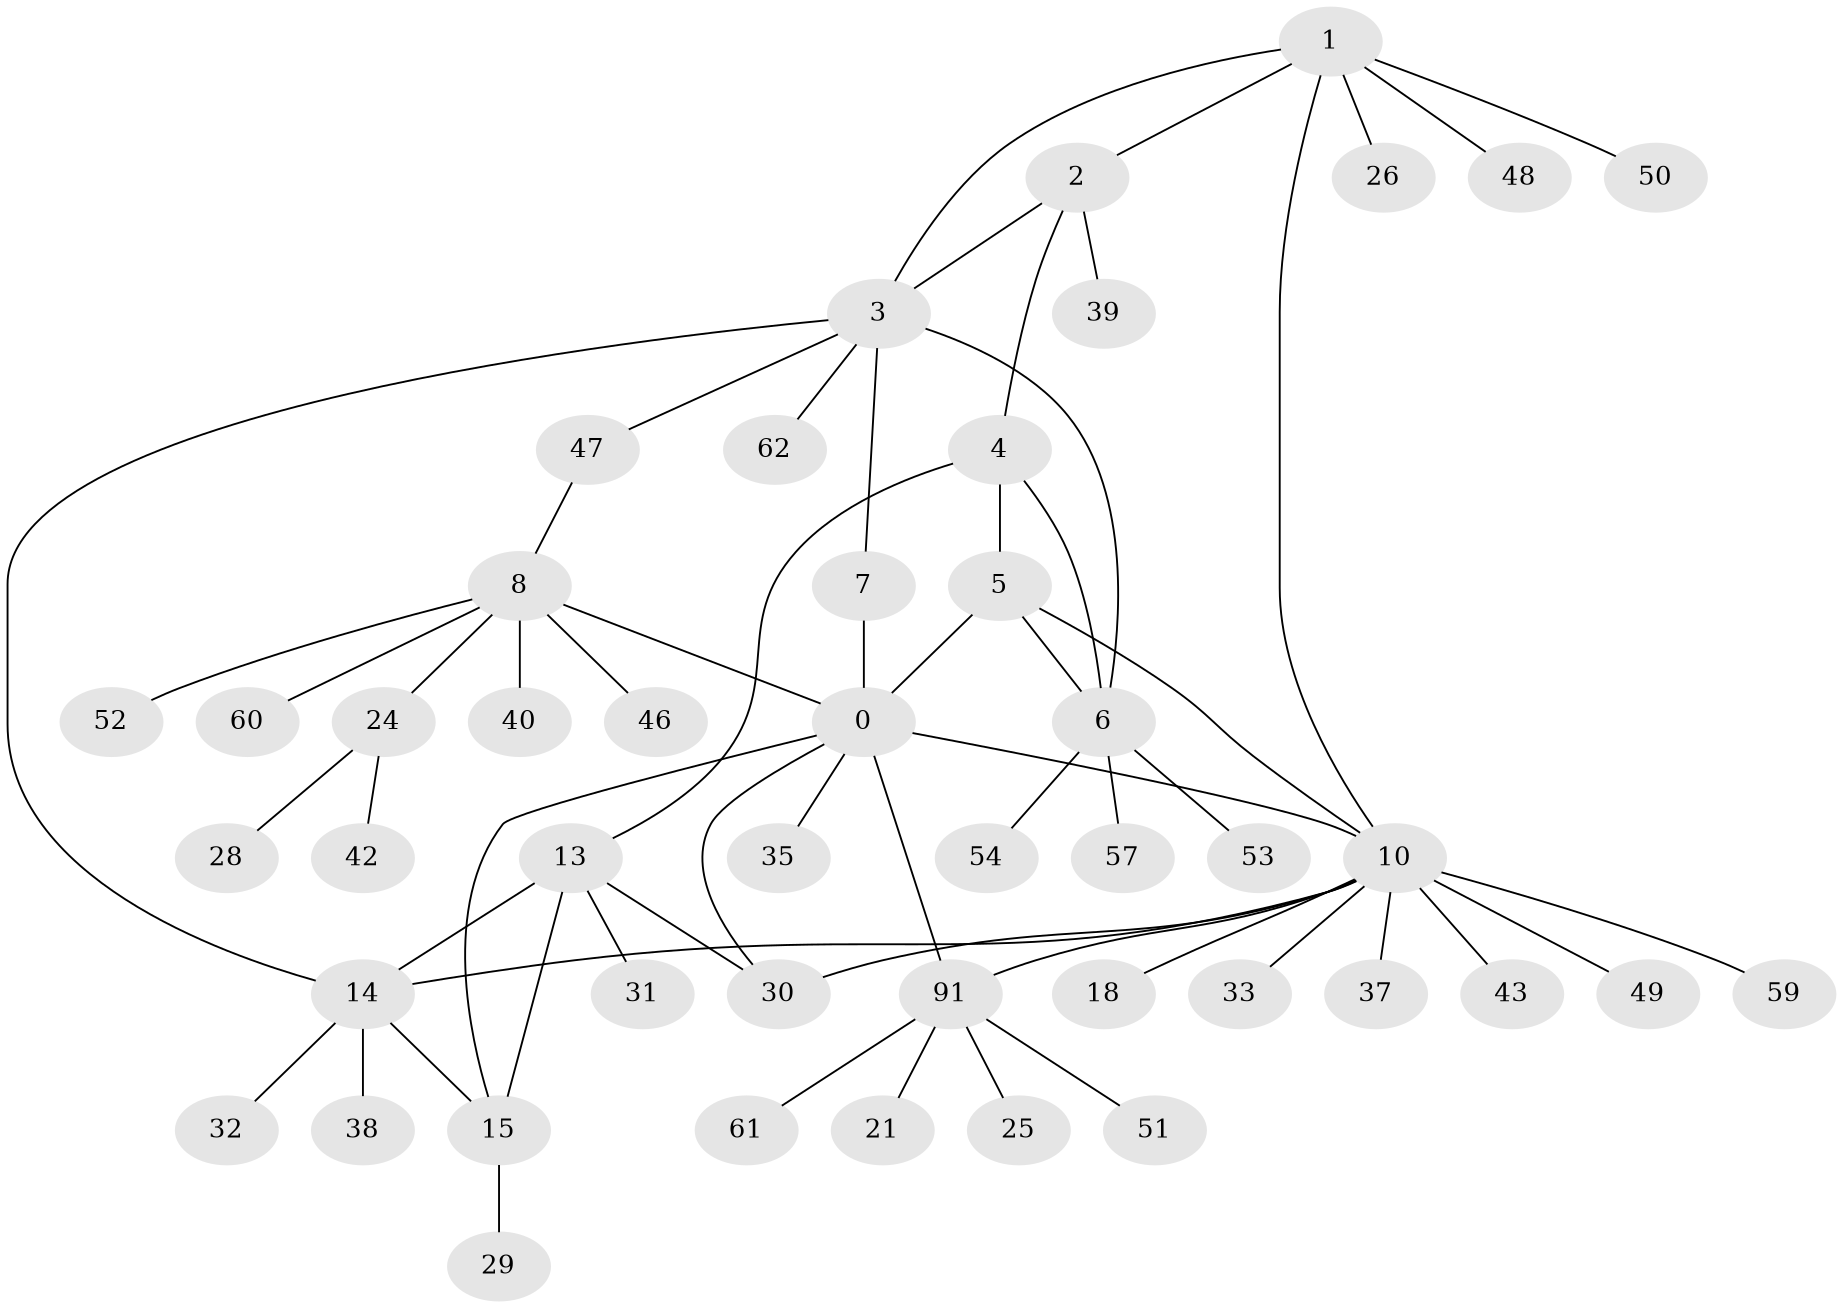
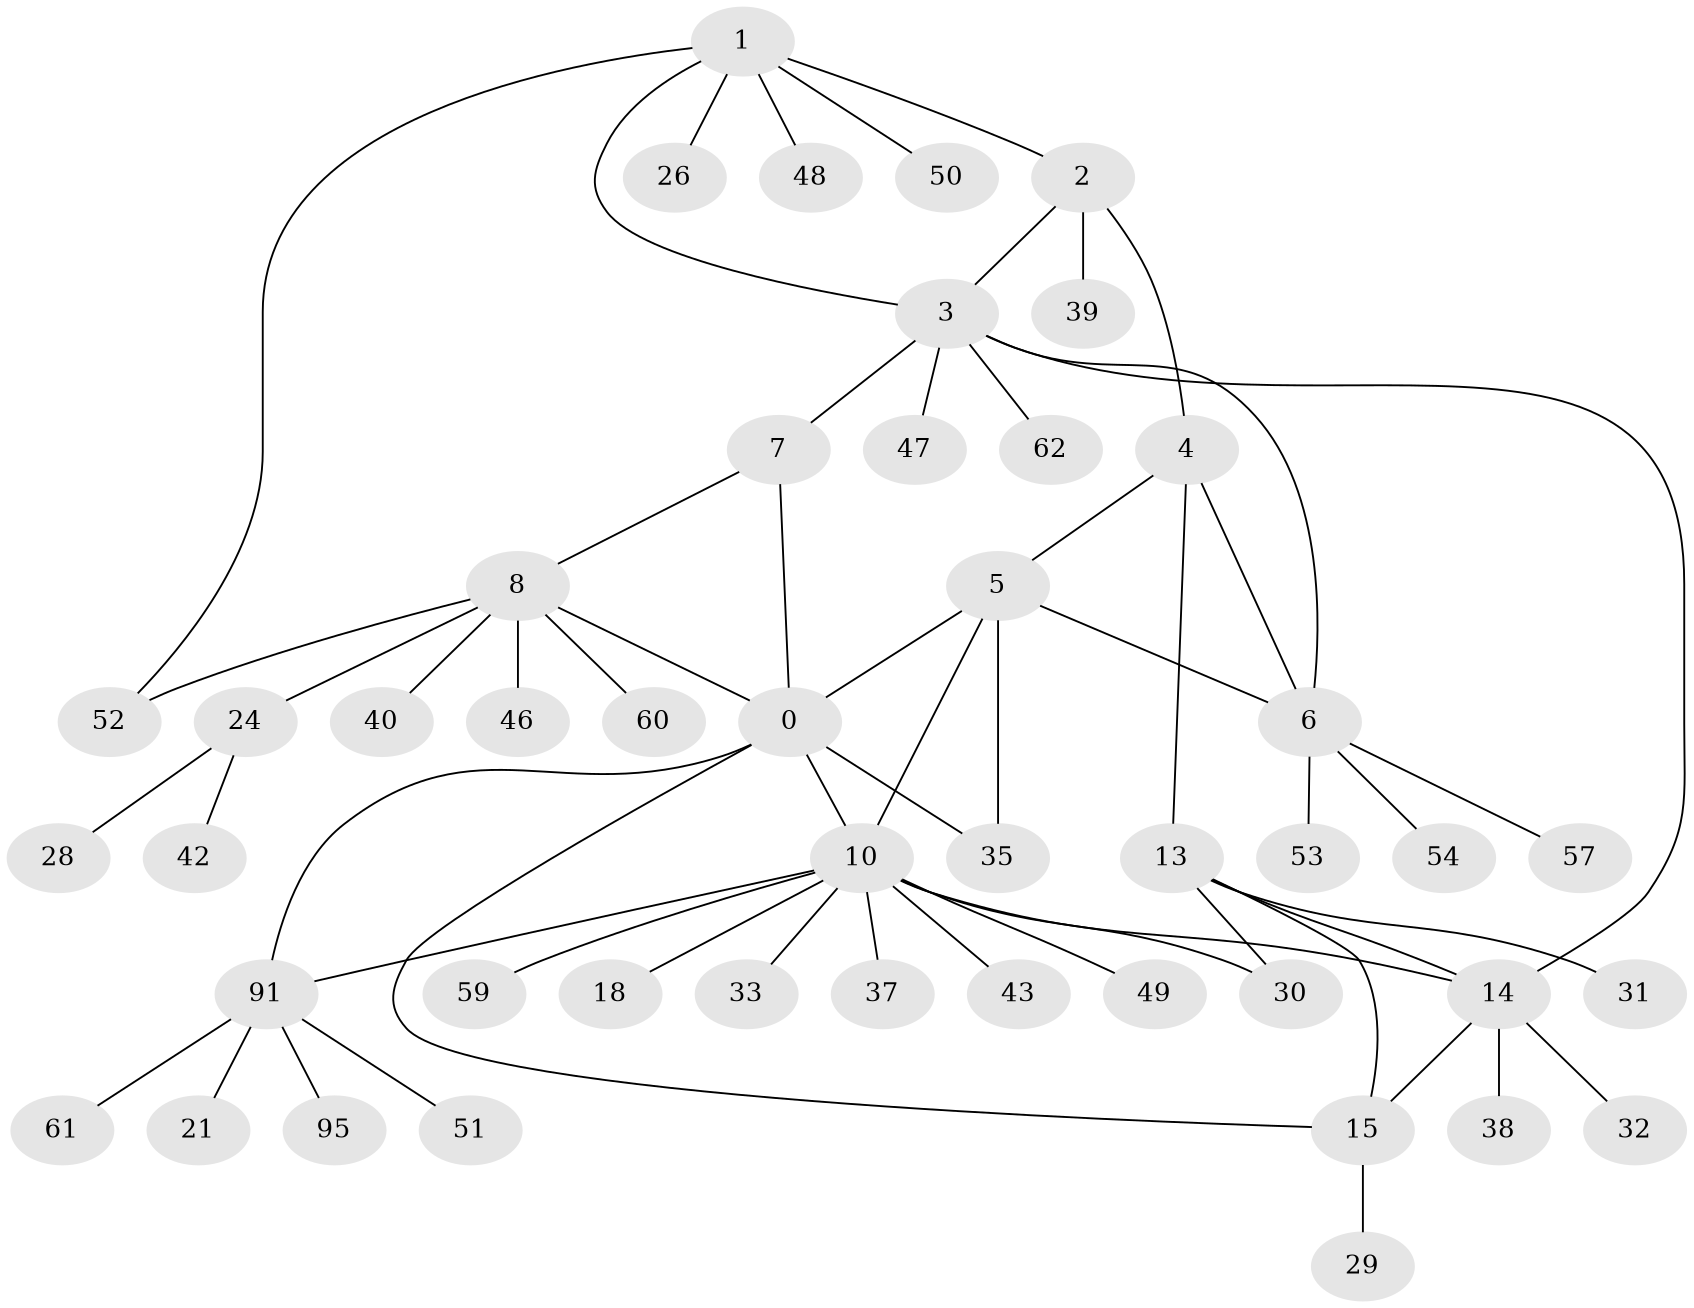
edge "1" -- "10": now "1" -- "52"
edge "47" -- "8": now "7" -- "8"
edge "5" -- "35": added
edge "0" -- "30": removed
node "25": label "25" -> "95"
